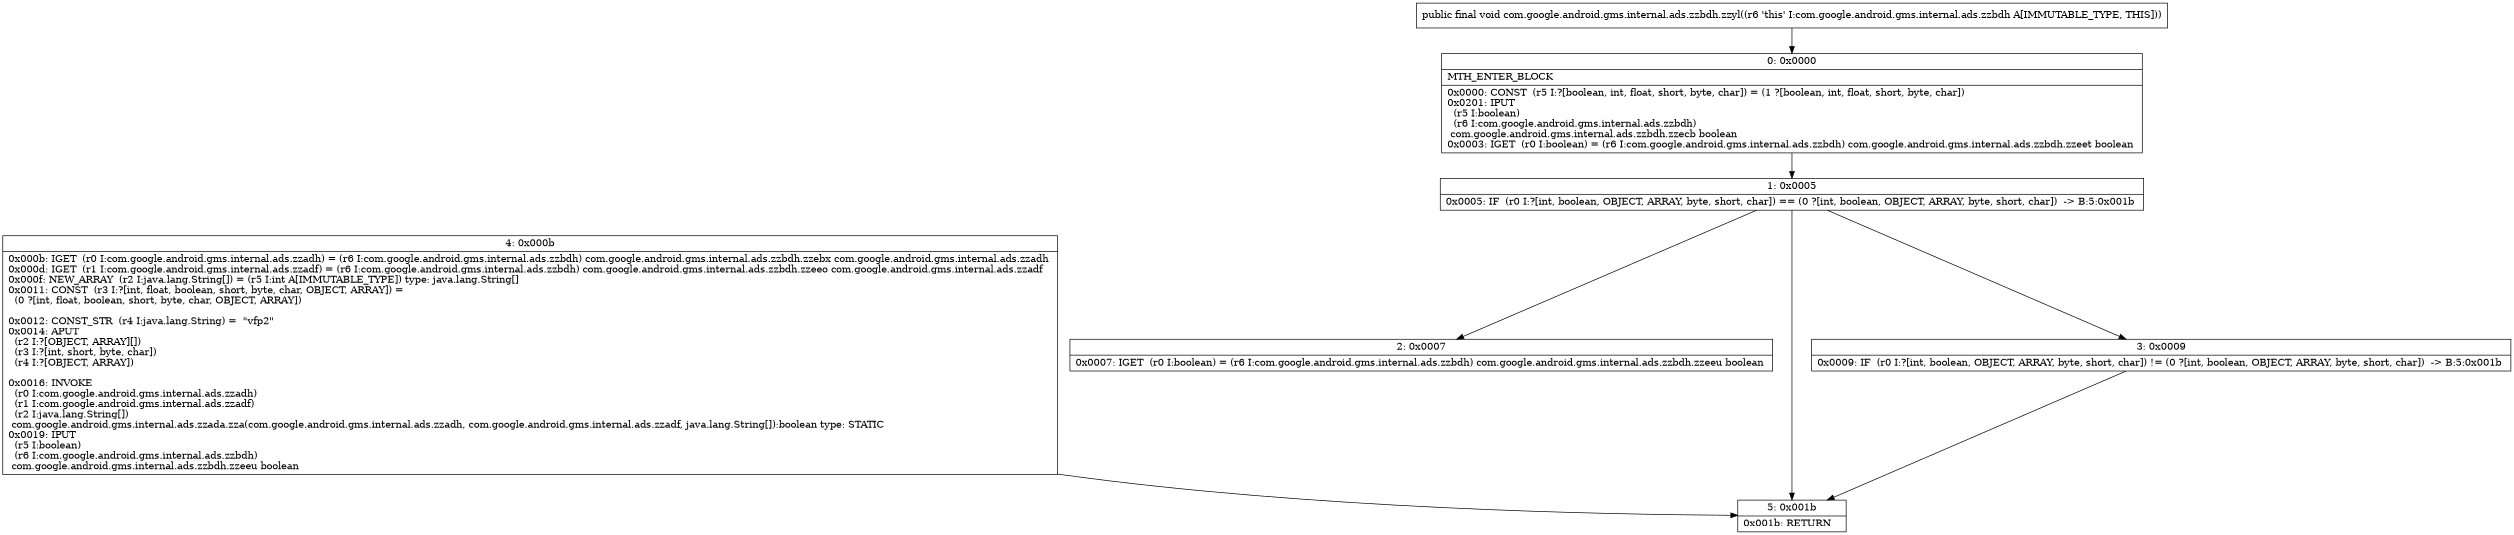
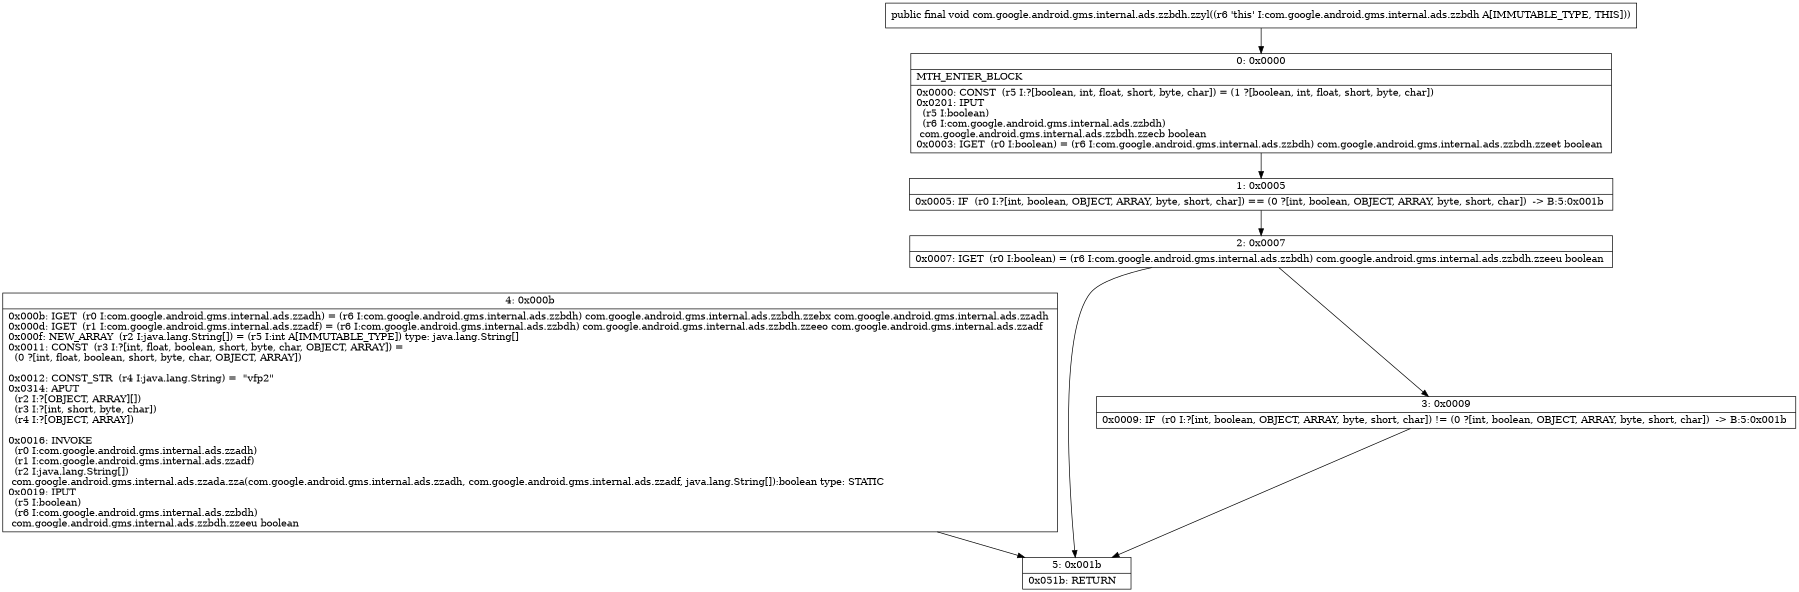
edge "1: 0x0005" -> "3: 0x0009": now "2: 0x0007" -> "3: 0x0009"
node "4: 0x000b": text "0x0014: APUT" -> "0x0314: APUT"
edge "1: 0x0005" -> "5: 0x001b": now "2: 0x0007" -> "5: 0x001b"
node "5: 0x001b": text "0x001b: RETURN" -> "0x051b: RETURN"
